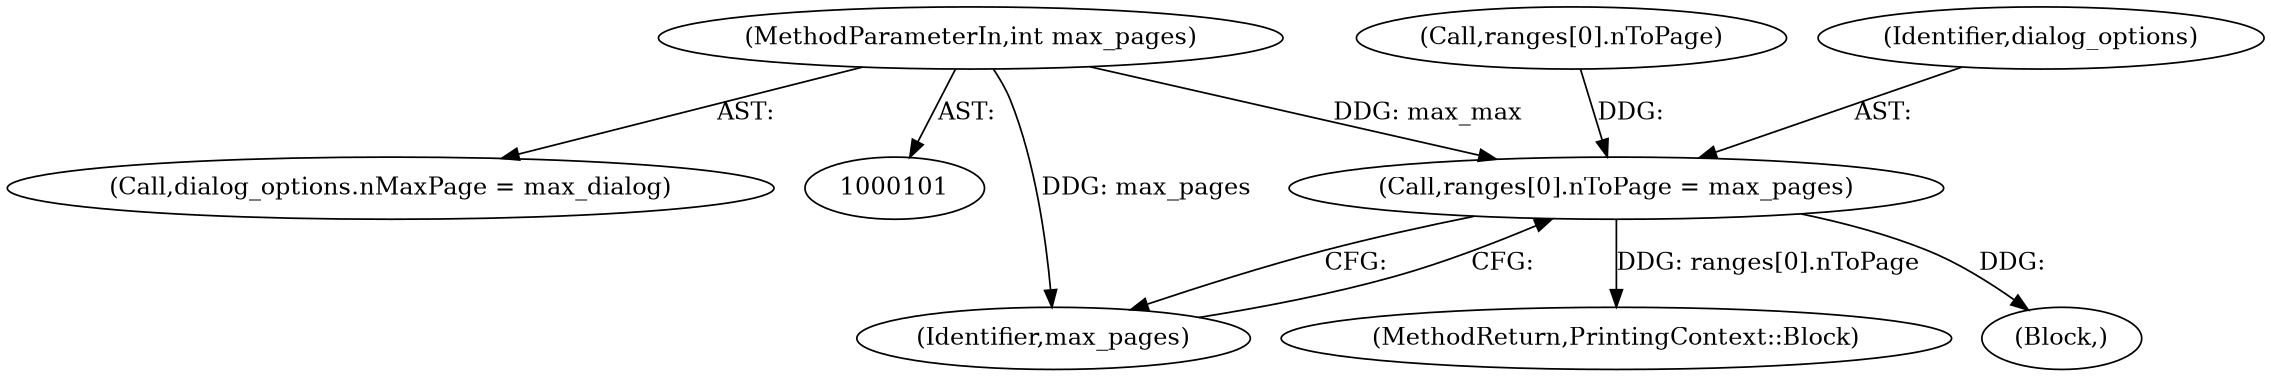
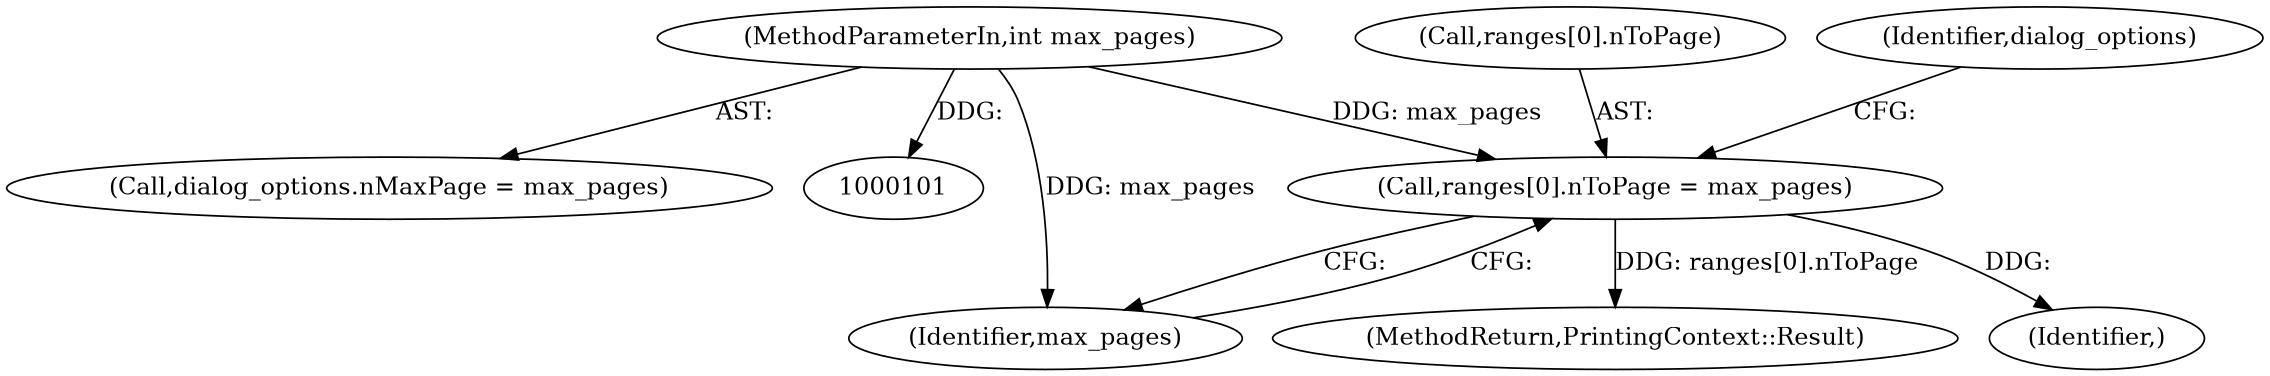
edge "(MethodParameterIn,int max_pages)" -> "1000101": label "AST: " -> "DDG: "
edge "(MethodParameterIn,int max_pages)" -> "(Call,ranges[0].nToPage = max_pages)": label "DDG: max_max" -> "DDG: max_pages"
edge "(Call,ranges[0].nToPage)" -> "(Call,ranges[0].nToPage = max_pages)": label "DDG: " -> "AST: "
edge "(Identifier,dialog_options)" -> "(Call,ranges[0].nToPage = max_pages)": label "AST: " -> "CFG: "
node "(Call,dialog_options.nMaxPage = max_dialog)": label "(Call,dialog_options.nMaxPage = max_dialog)" -> "(Call,dialog_options.nMaxPage = max_pages)"
node "(MethodReturn,PrintingContext::Block)": label "(MethodReturn,PrintingContext::Block)" -> "(MethodReturn,PrintingContext::Result)"
node "(Block,)": label "(Block,)" -> "(Identifier,)"
